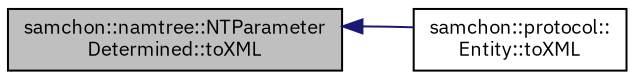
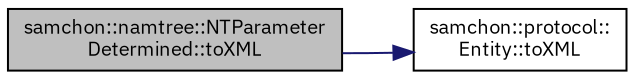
edge "samchon::protocol:: Entity::toXML" -> "samchon::namtree::NTParameter Determined::toXML": reversed
